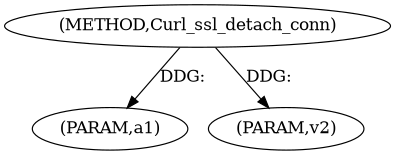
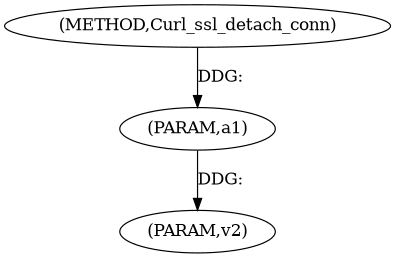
edge "(METHOD,Curl_ssl_detach_conn)" -> "(PARAM,v2)": now "(PARAM,a1)" -> "(PARAM,v2)"
